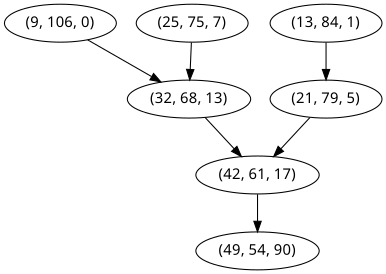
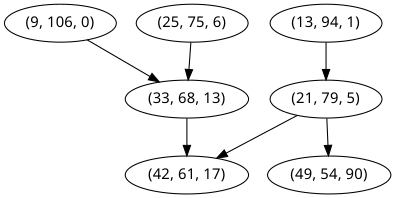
node "(25, 75, 7)": label "(25, 75, 7)" -> "(25, 75, 6)"
node "(13, 84, 1)": label "(13, 84, 1)" -> "(13, 94, 1)"
node "(32, 68, 13)": label "(32, 68, 13)" -> "(33, 68, 13)"
edge "(42, 61, 17)" -> "(49, 54, 90)": now "(21, 79, 5)" -> "(49, 54, 90)"
